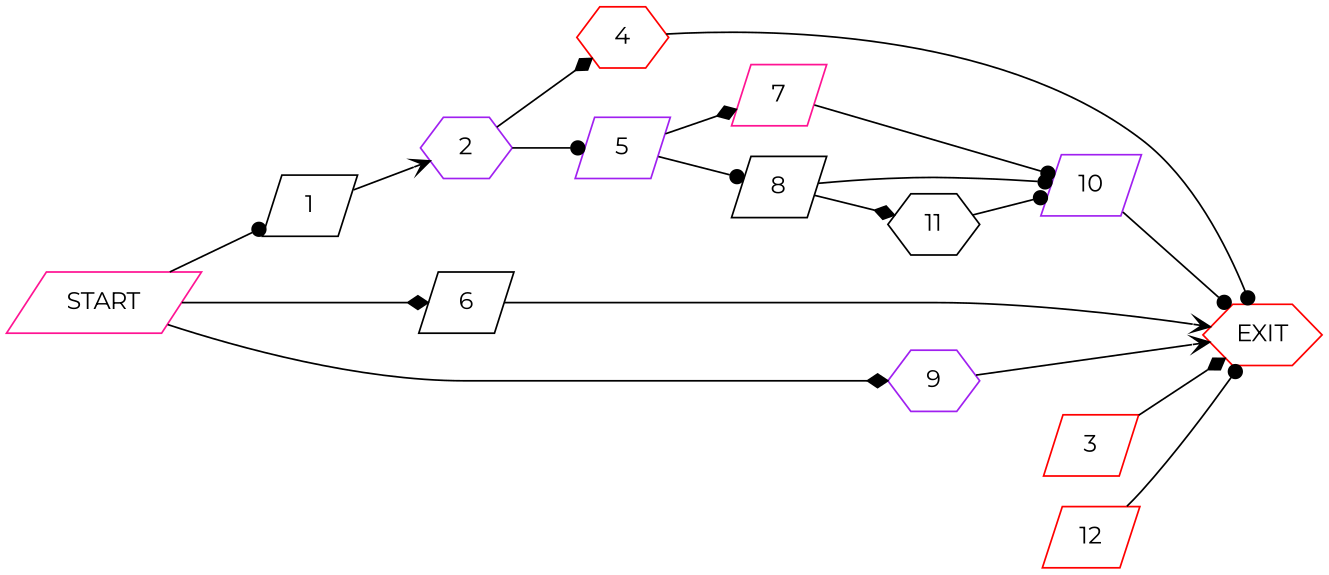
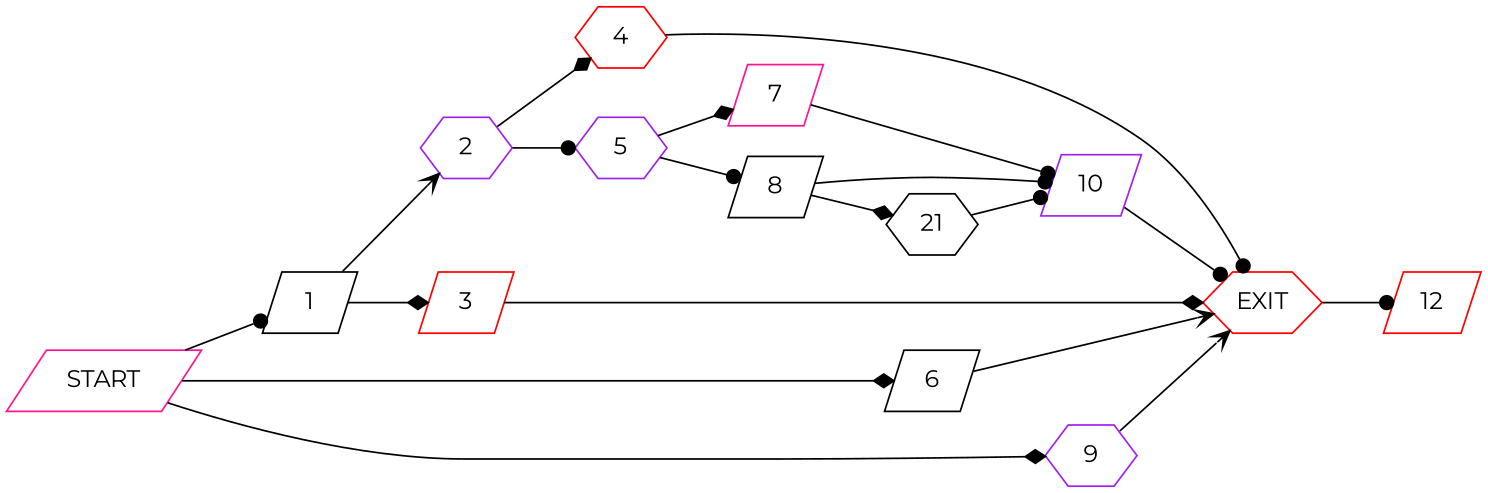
node "5": shape parallelogram -> hexagon
node "11": label "11" -> "21"
edge "1" -> "3": added
edge "12" -> "EXIT": reversed
